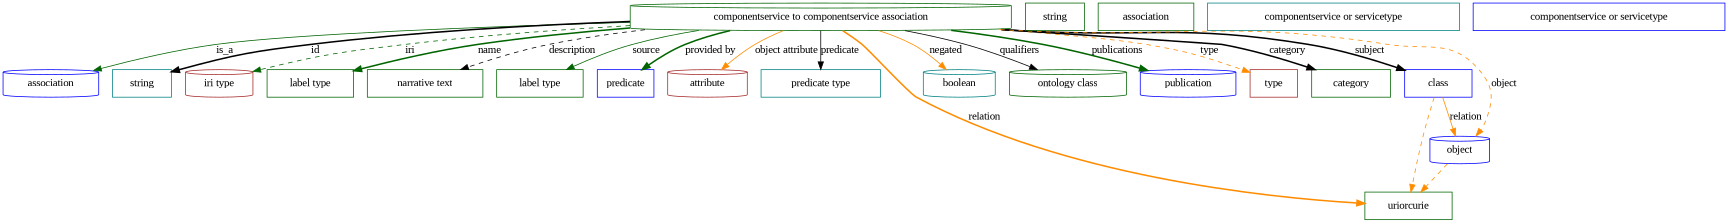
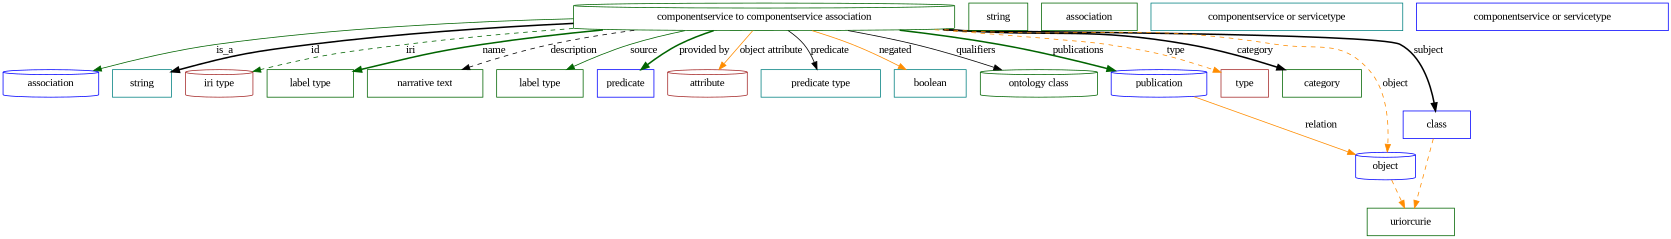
node "boolean": shape cylinder -> box
edge "class" -> "object": now "publication" -> "object"
edge "componentservice to componentservice association" -> "uriorcurie": removed, label "relation"
